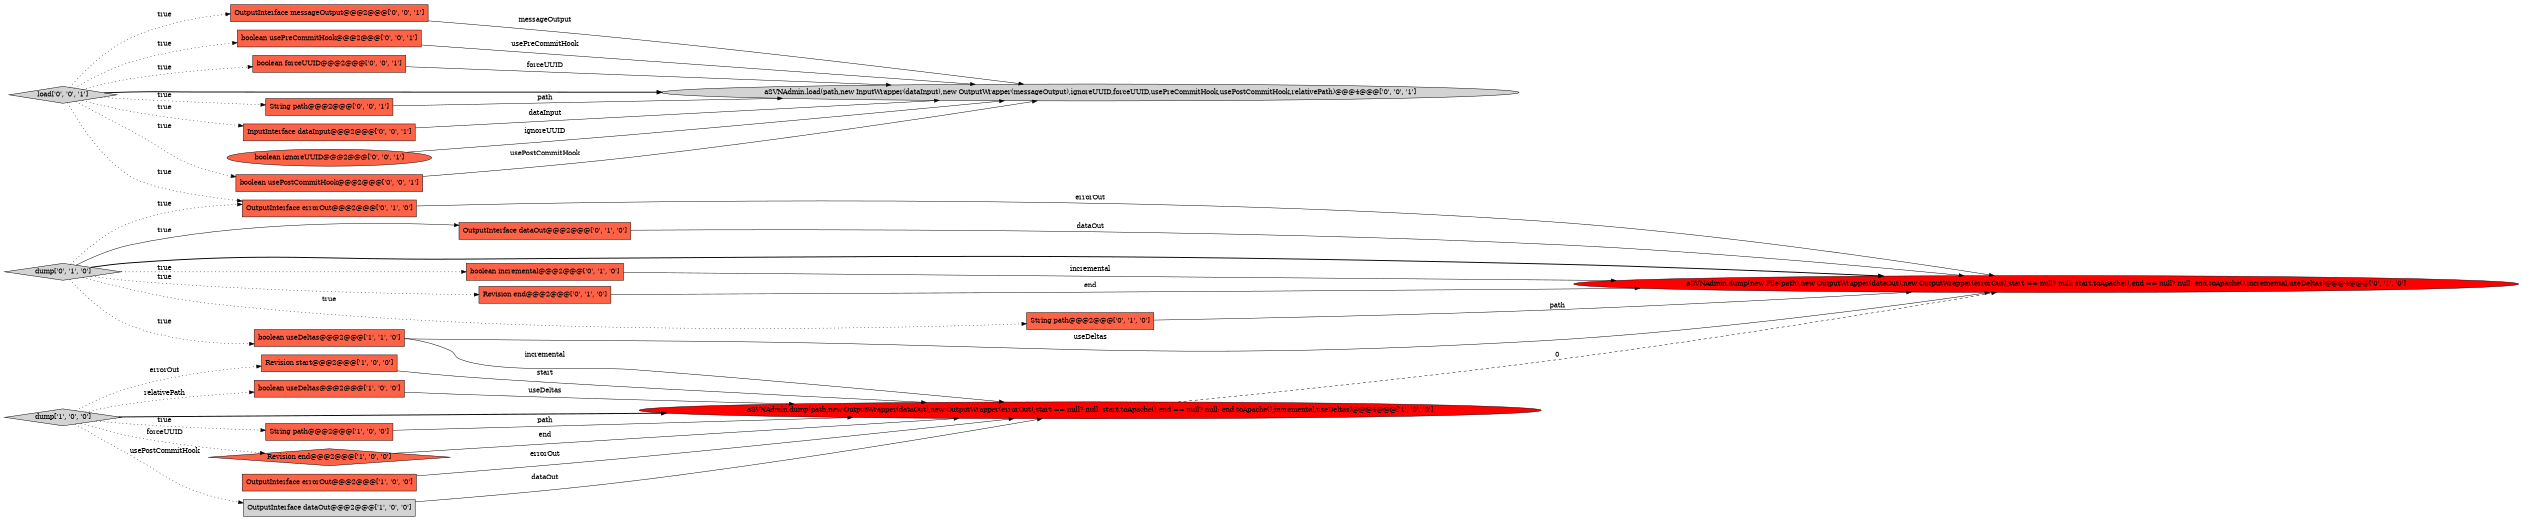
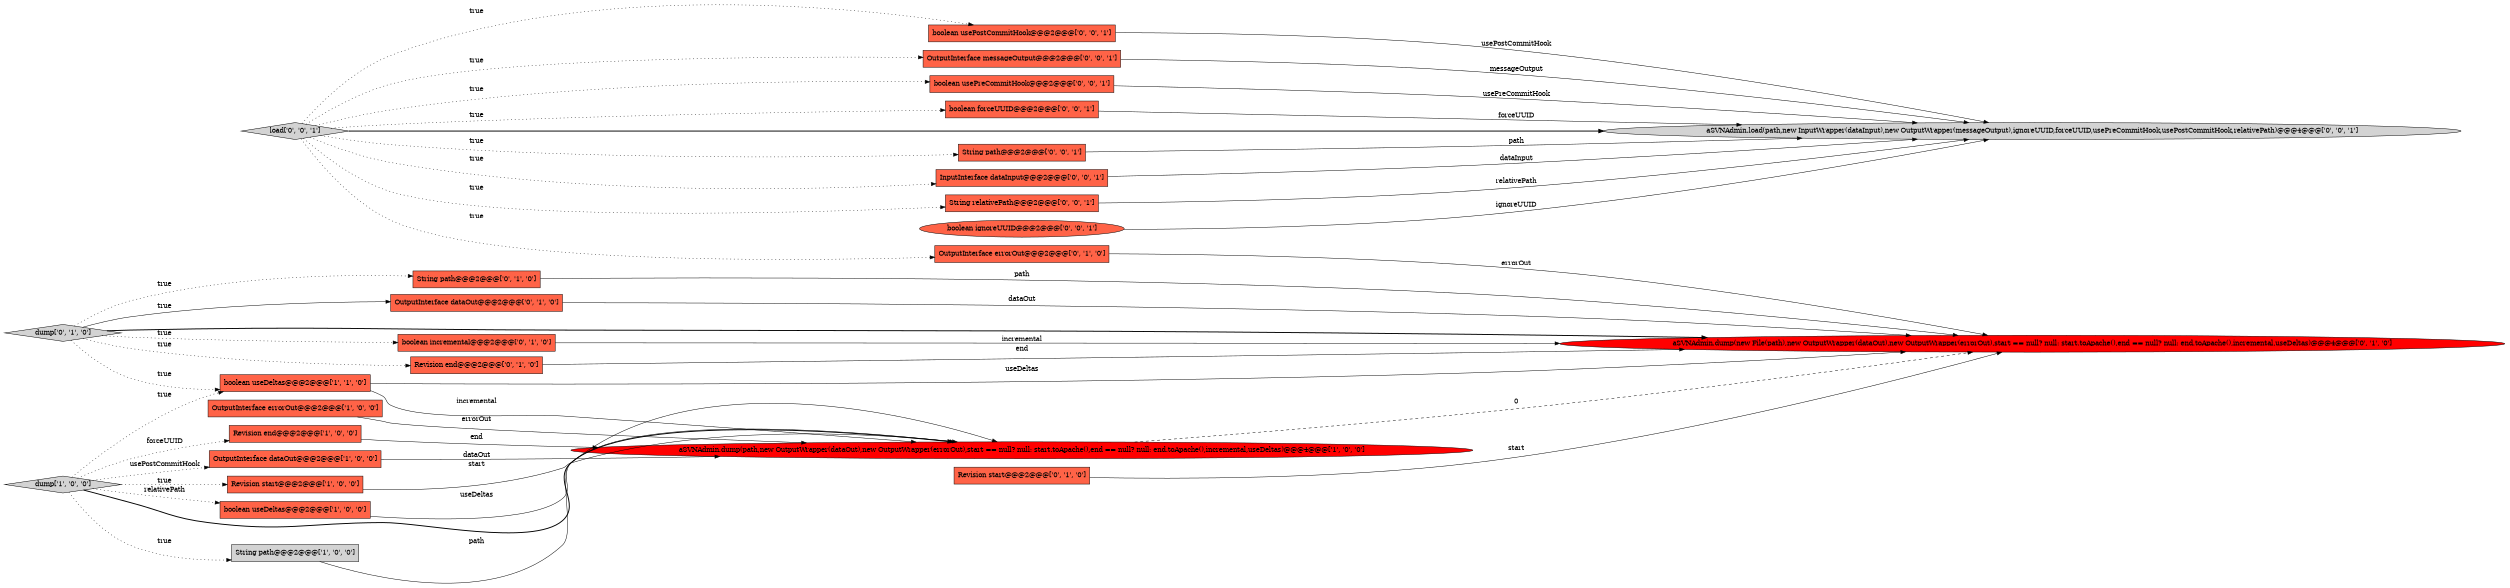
node "String relativePath@@@2@@@['0', '0', '1']": added
edge "dump['0', '1', '0']" -> "OutputInterface errorOut@@@2@@@['0', '1', '0']": removed, label "true"
edge "dump['1', '0', '0']" -> "Revision start@@@2@@@['1', '0', '0']": label "errorOut" -> "true"
edge "dump['1', '0', '0']" -> "boolean useDeltas@@@2@@@['1', '1', '0']": added, label "true"
node "String path@@@2@@@['1', '0', '0']": fillcolor tomato -> lightgray
node "Revision end@@@2@@@['1', '0', '0']": shape diamond -> box
node "Revision start@@@2@@@['0', '1', '0']": added
node "OutputInterface dataOut@@@2@@@['1', '0', '0']": fillcolor lightgray -> tomato
